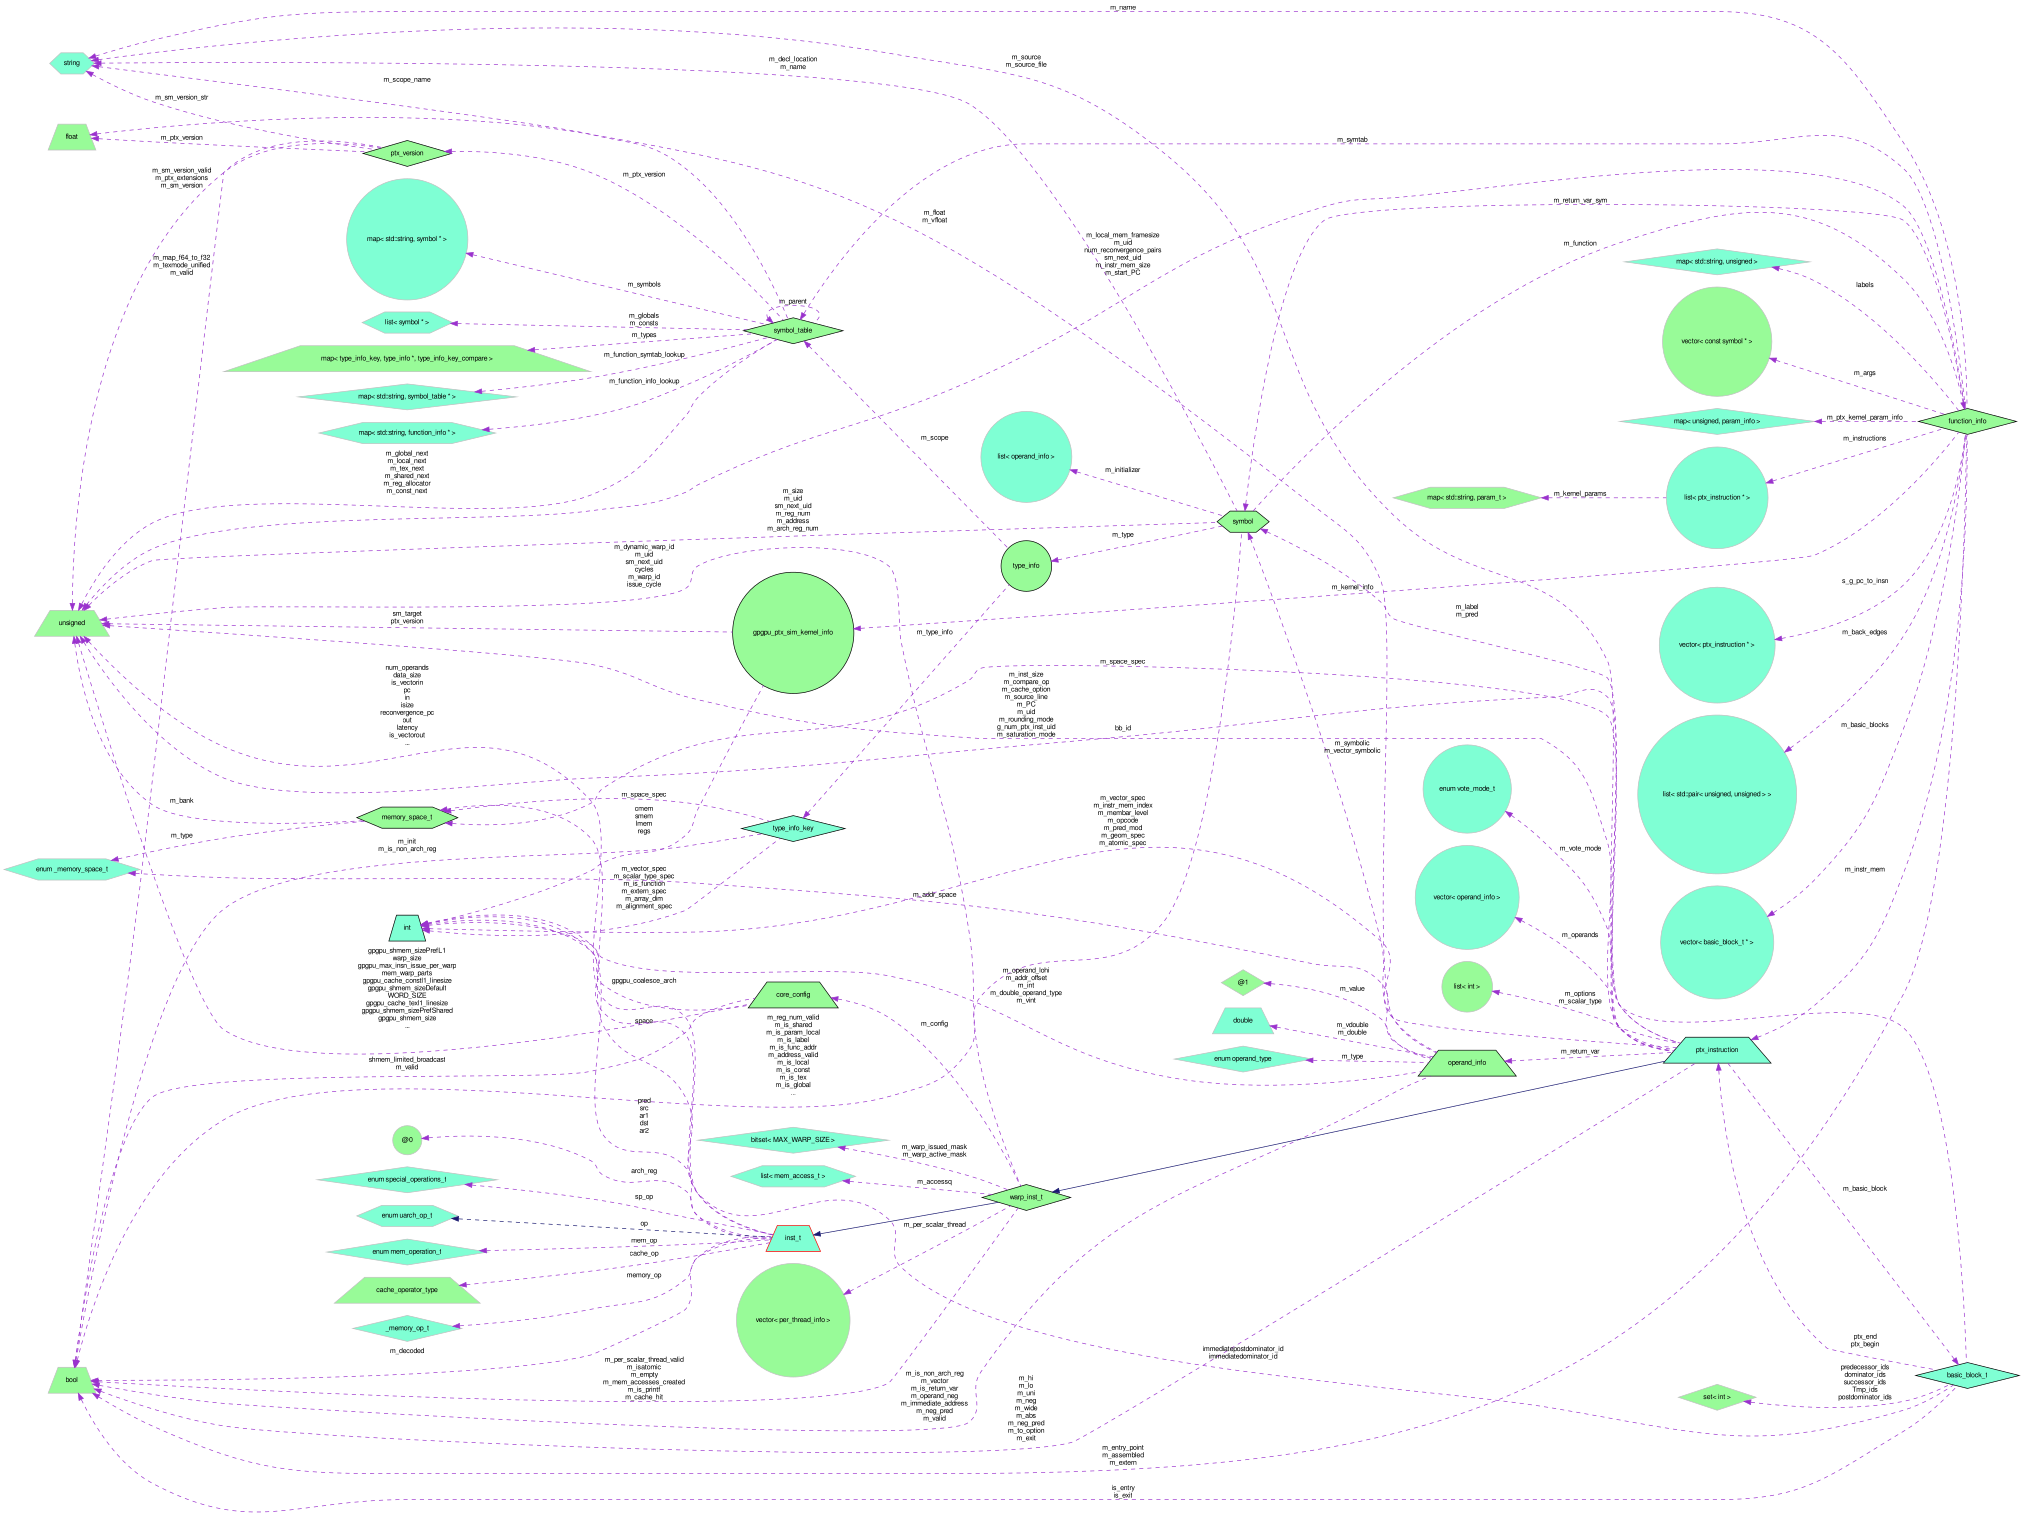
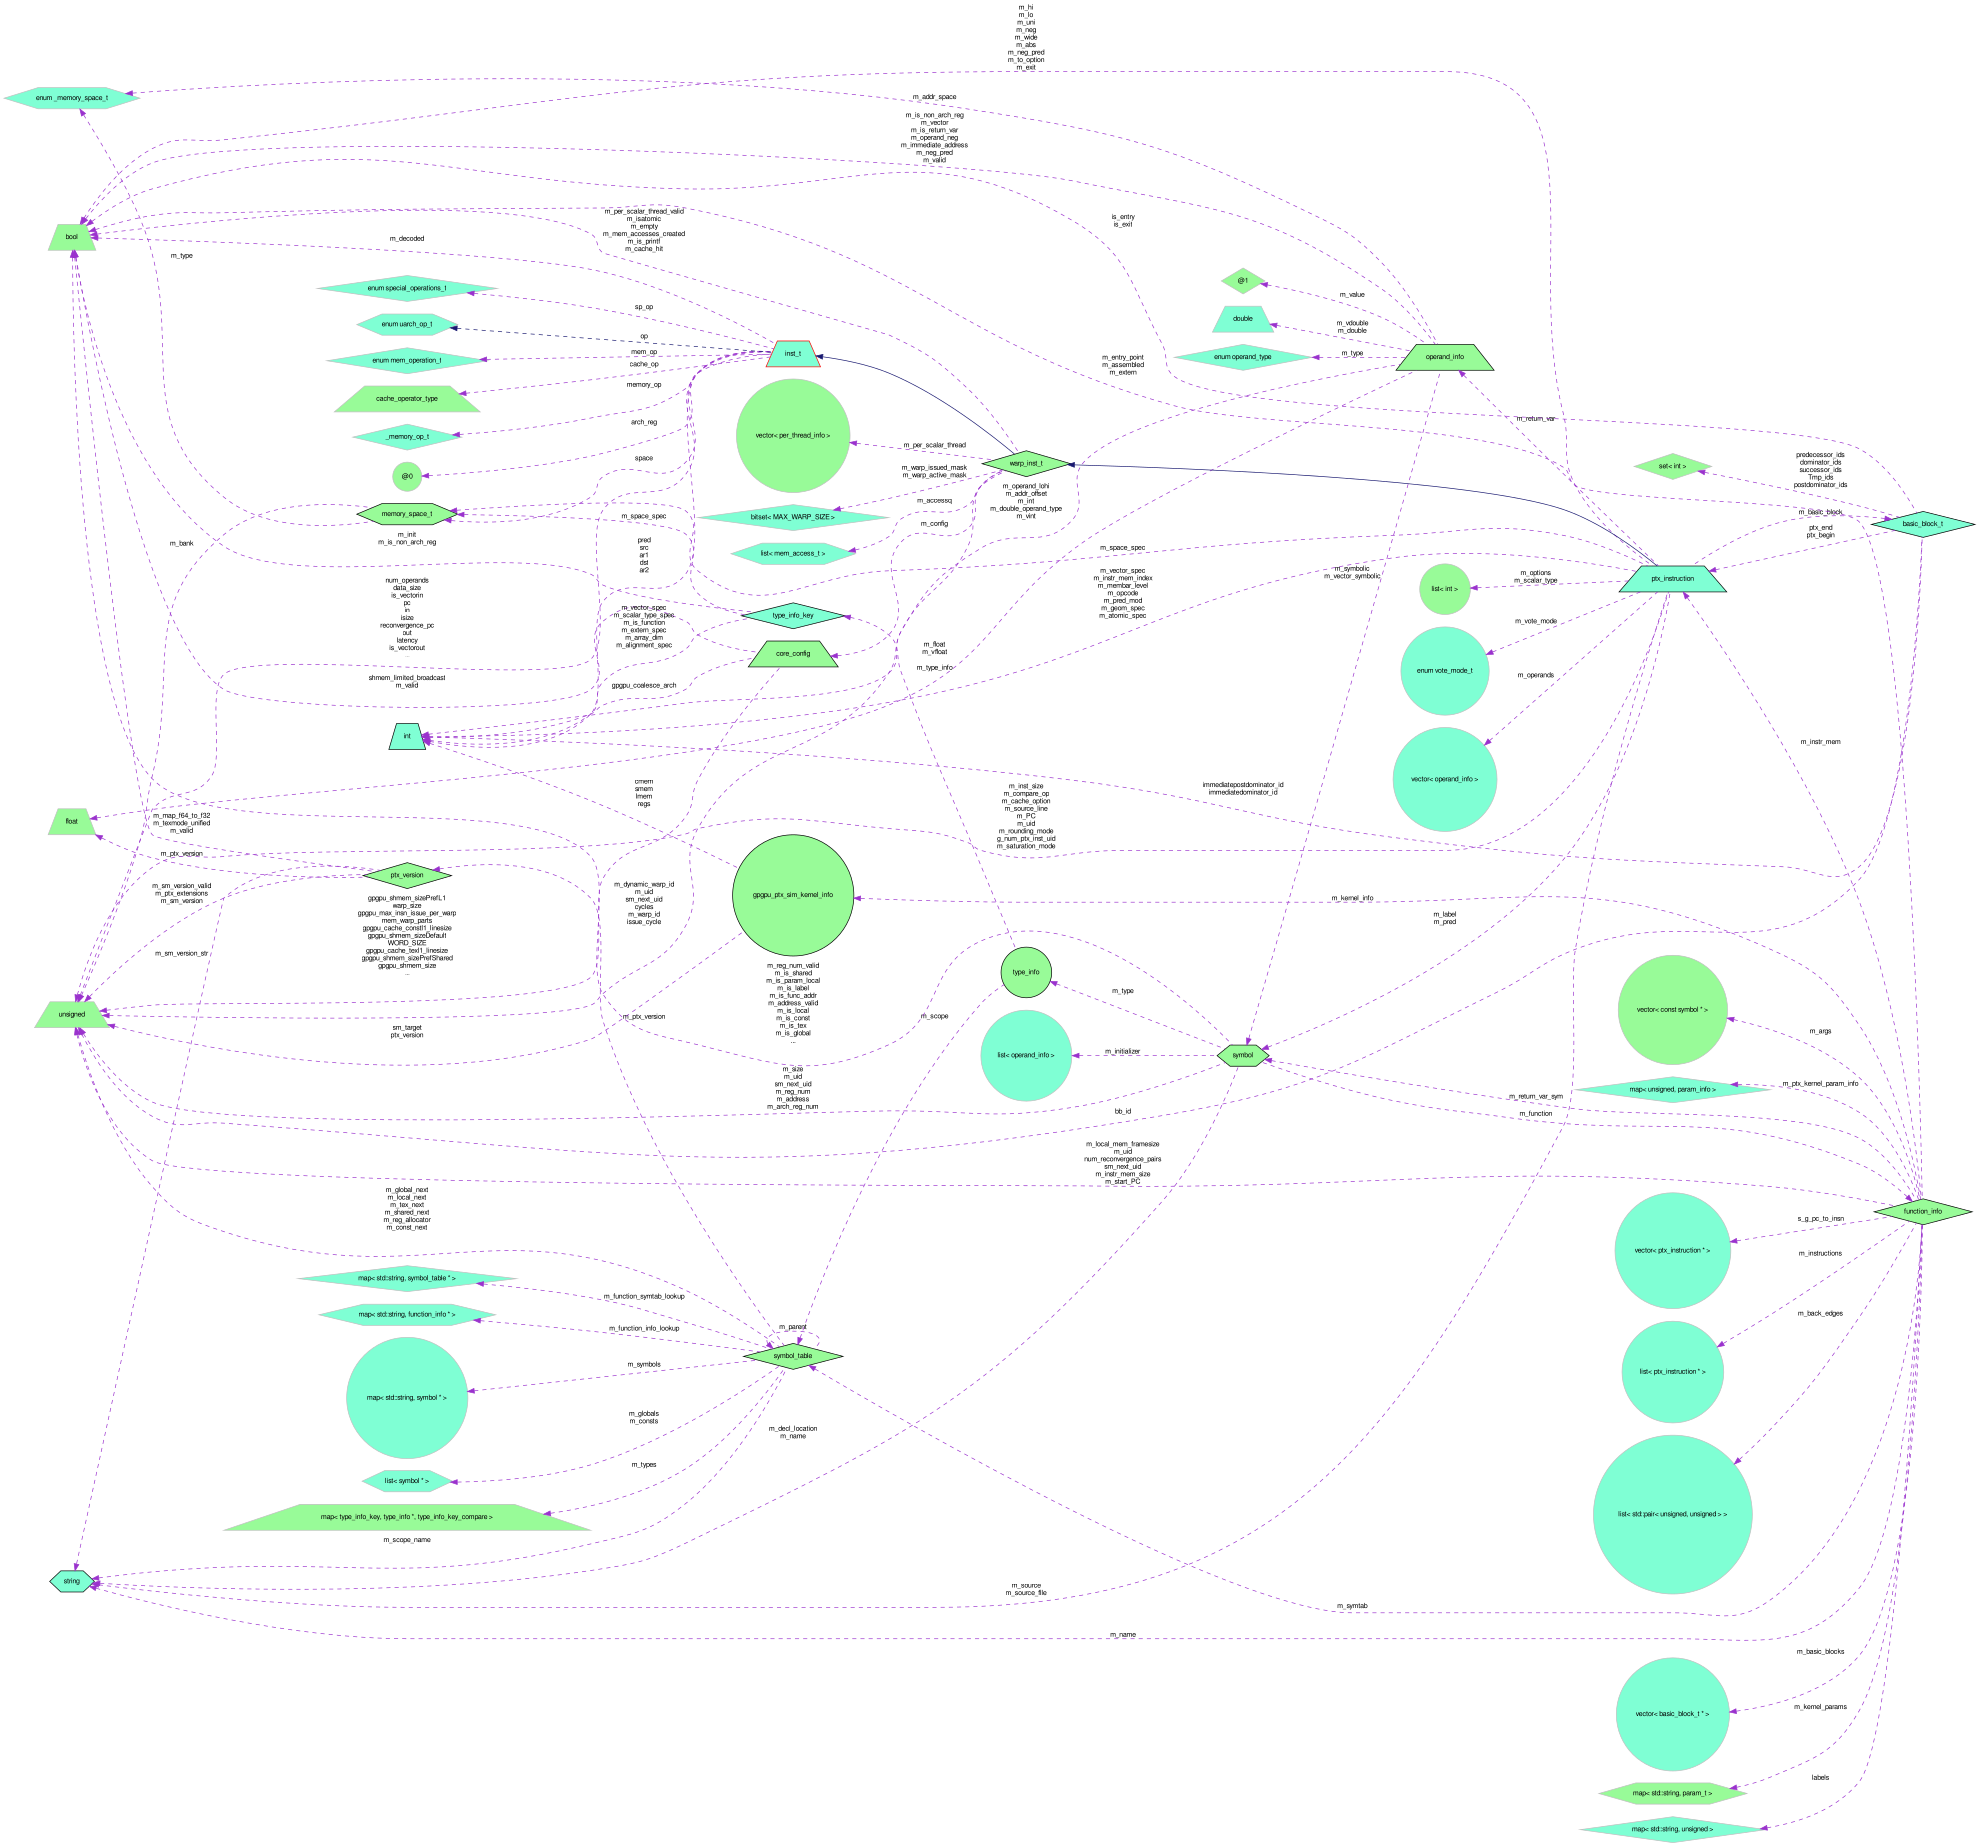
node "string": color grey75 -> black
edge "list< ptx_instruction * >" -> "map< std::string, param_t >": now "function_info" -> "map< std::string, param_t >"
